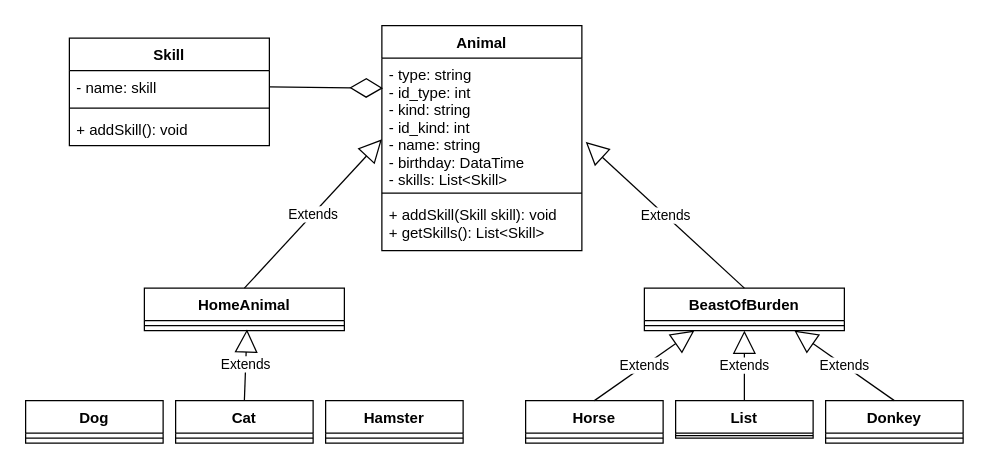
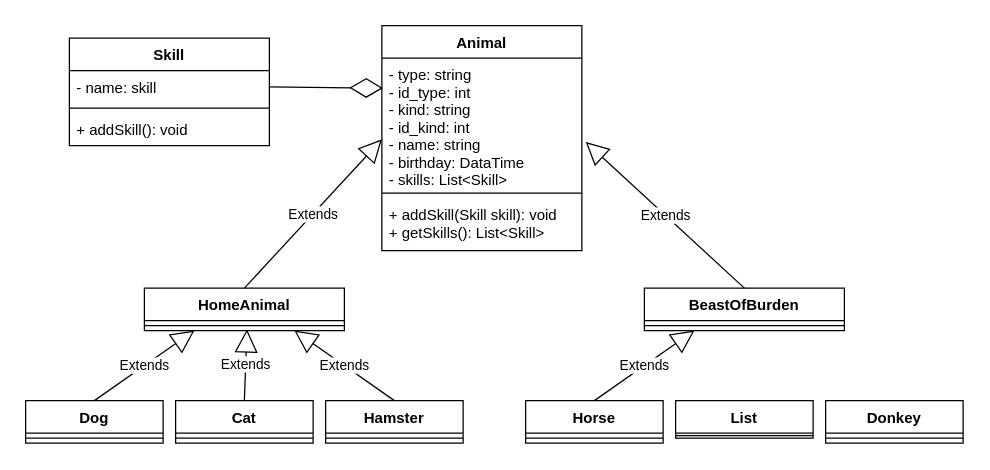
edge "Hamster" -> "HomeAnimal": added, label "Extends"
edge "Donkey" -> "BeastOfBurden": removed, label "Extends"
edge "Dog" -> "HomeAnimal": added, label "Extends"
edge "List" -> "BeastOfBurden": removed, label "Extends"
